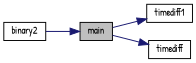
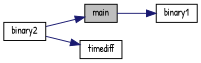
node "timediff1": label "timediff1" -> "binary1"
edge "main" -> "timediff": now "binary2" -> "timediff"
